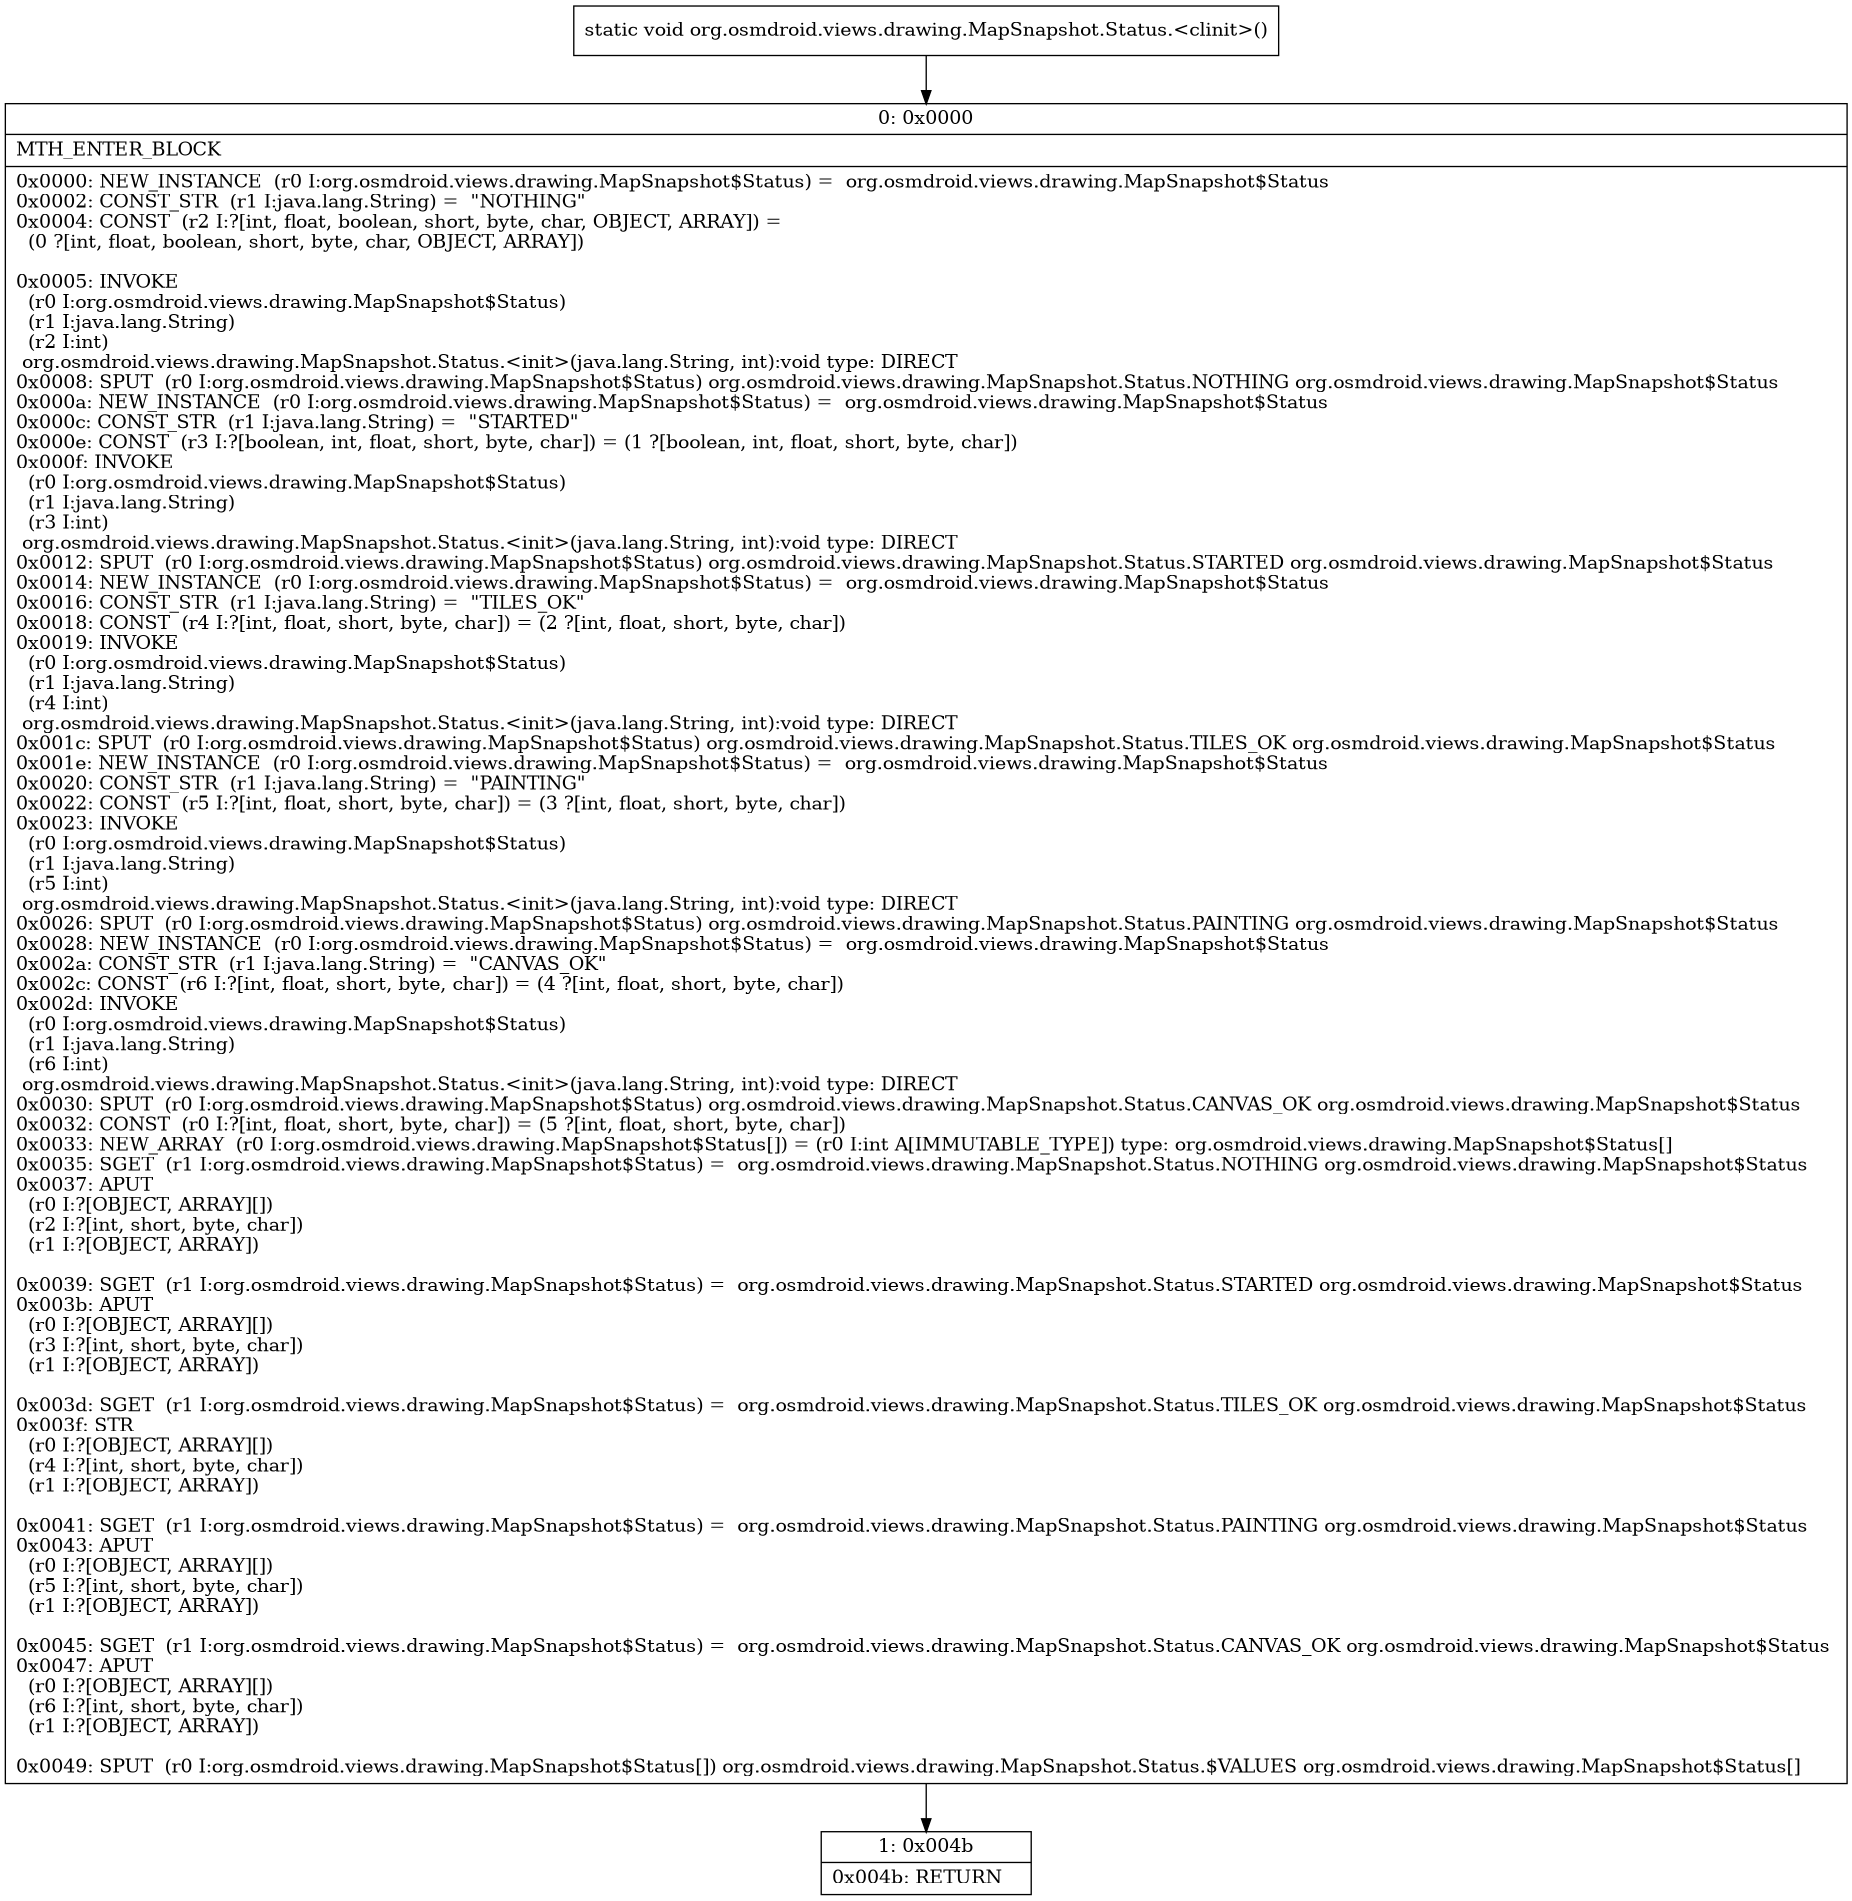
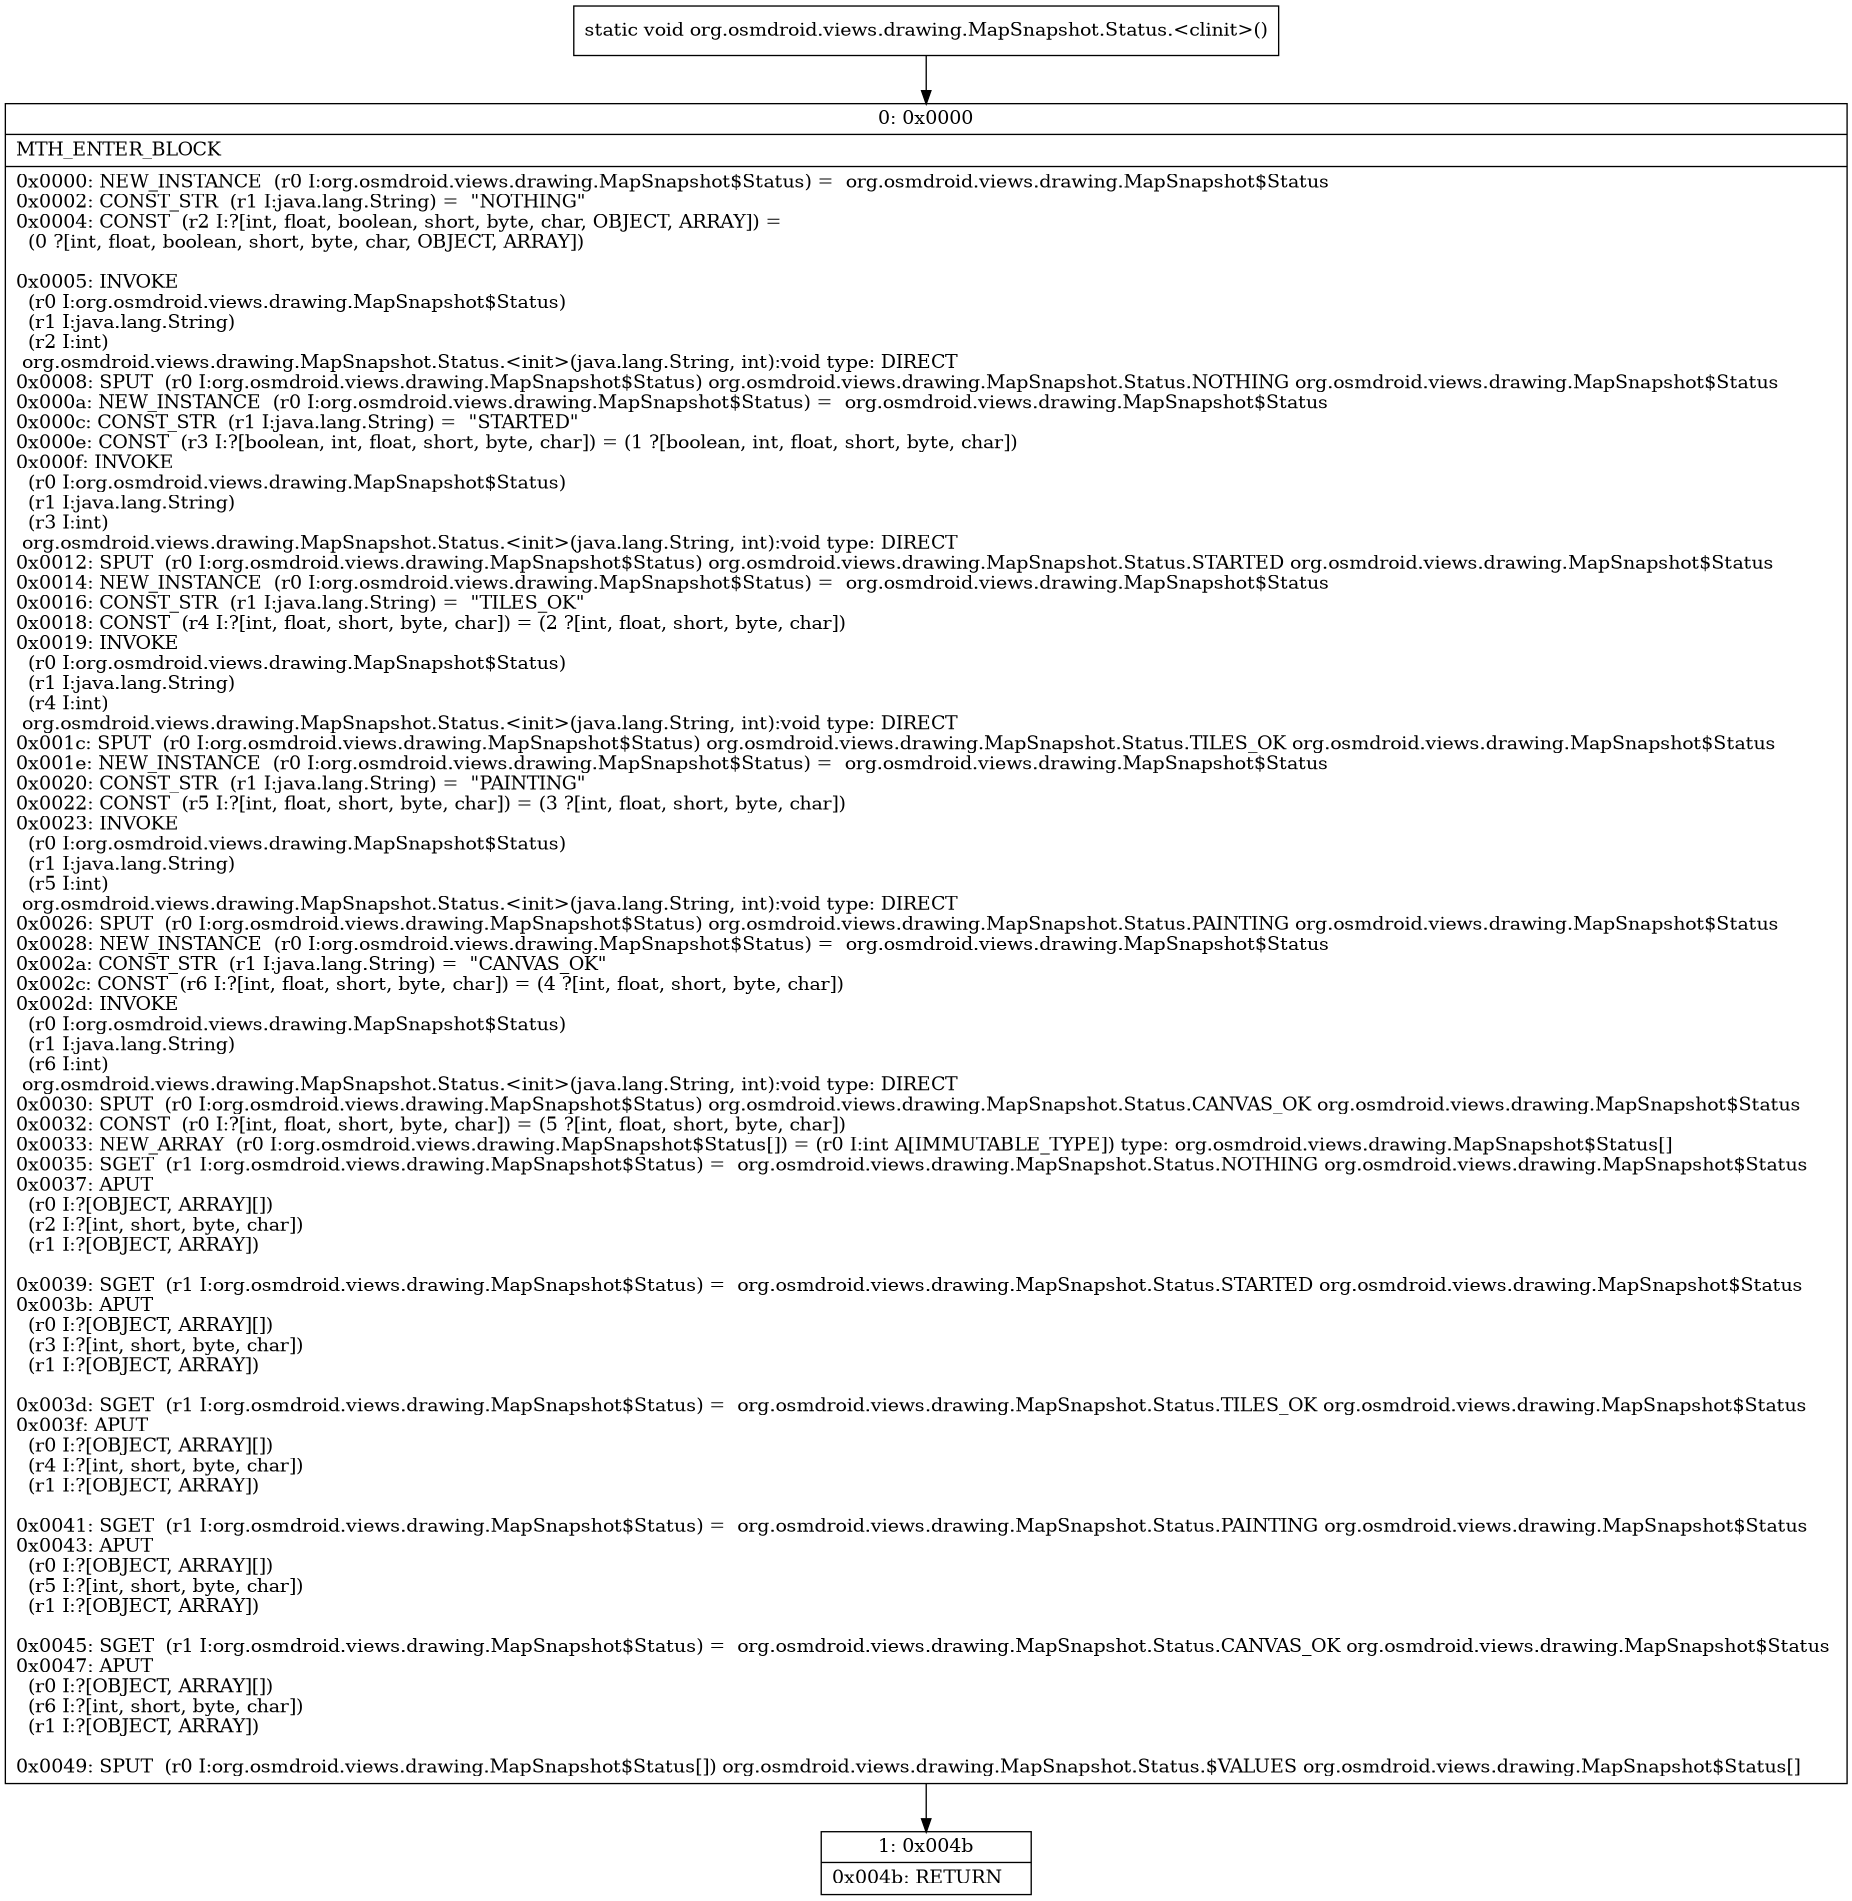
node "0: 0x0000": text "0x003f: STR" -> "0x003f: APUT"
